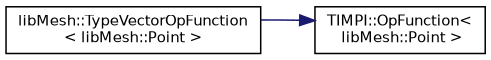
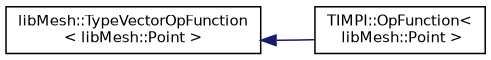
edge "libMesh::TypeVectorOpFunction < libMesh::Point >" -> "TIMPI::OpFunction< libMesh::Point >": reversed
